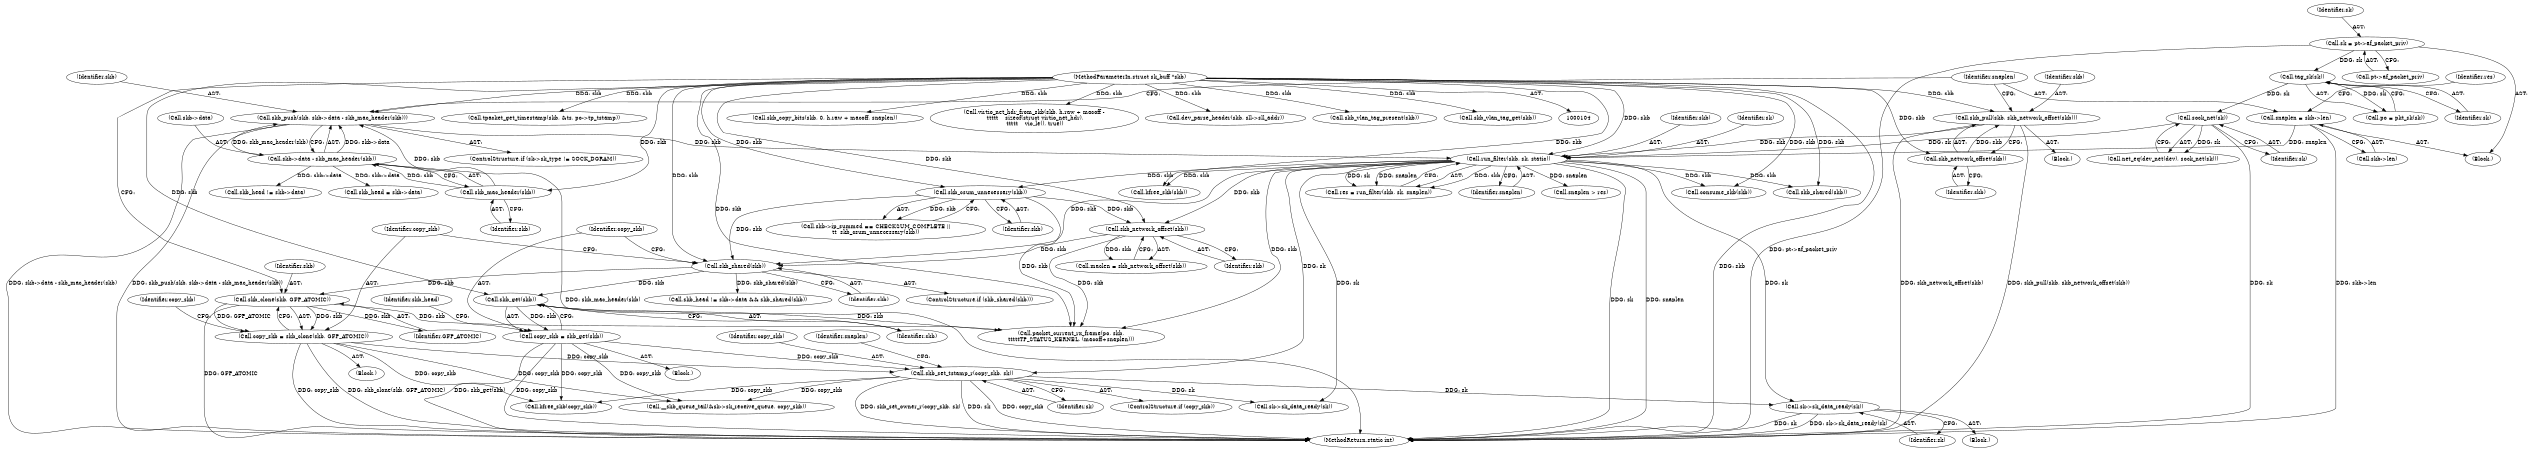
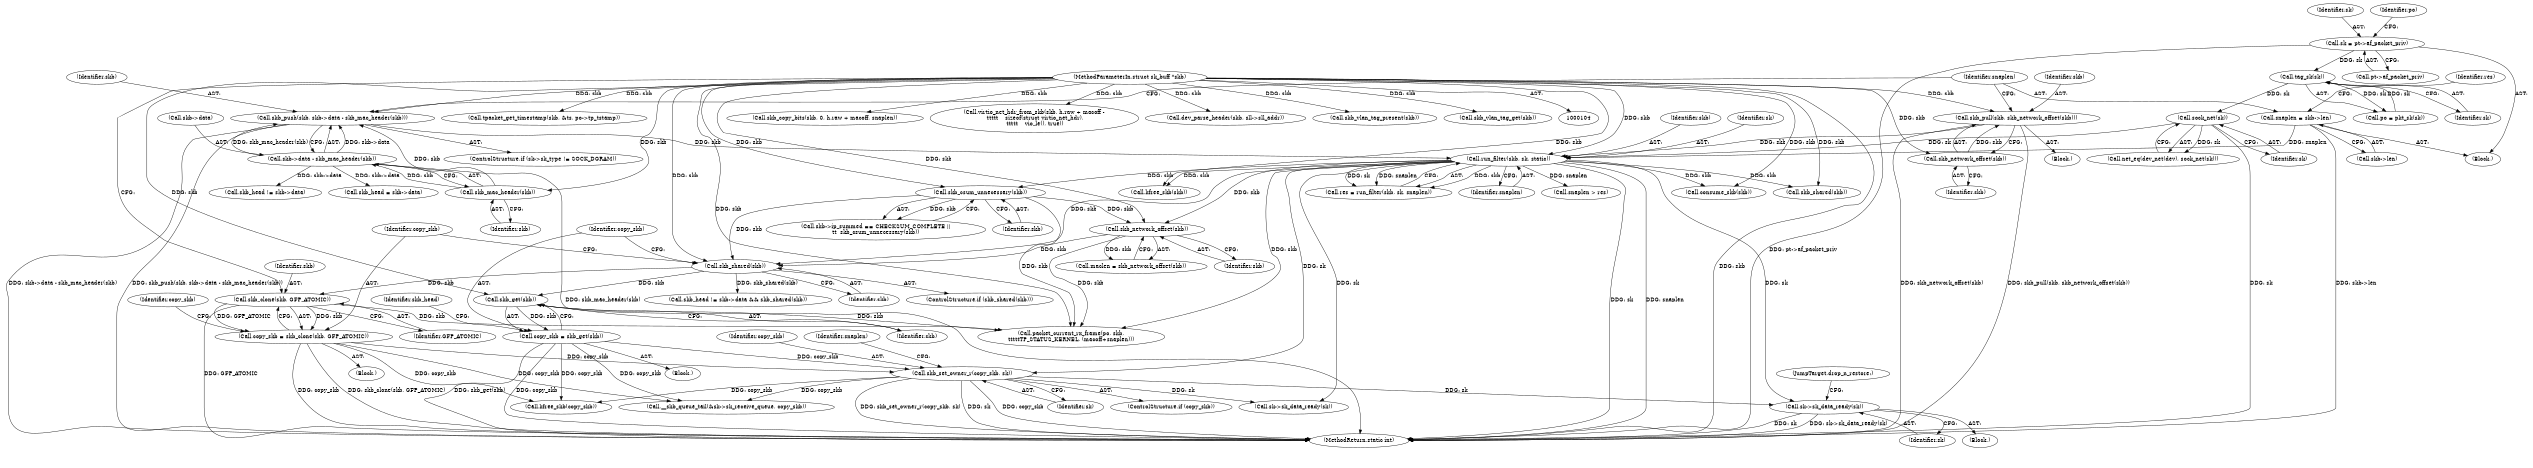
node "(Identifier,po)": added
edge "(Call,po = pkt_sk(sk))" -> "(Call,tag_sk(sk))": label "CFG: " -> "DDG: sk"
edge "(Call,skb_clone(skb, GFP_ATOMIC))" -> "(Identifier,GFP_ATOMIC)": label "DDG: skb" -> "CFG: "
node "(Call,skb_set_tstamp_r(copy_skb, sk))": label "(Call,skb_set_tstamp_r(copy_skb, sk))" -> "(Call,skb_set_owner_r(copy_skb, sk))"
node "(JumpTarget,drop_n_restore:)": added
